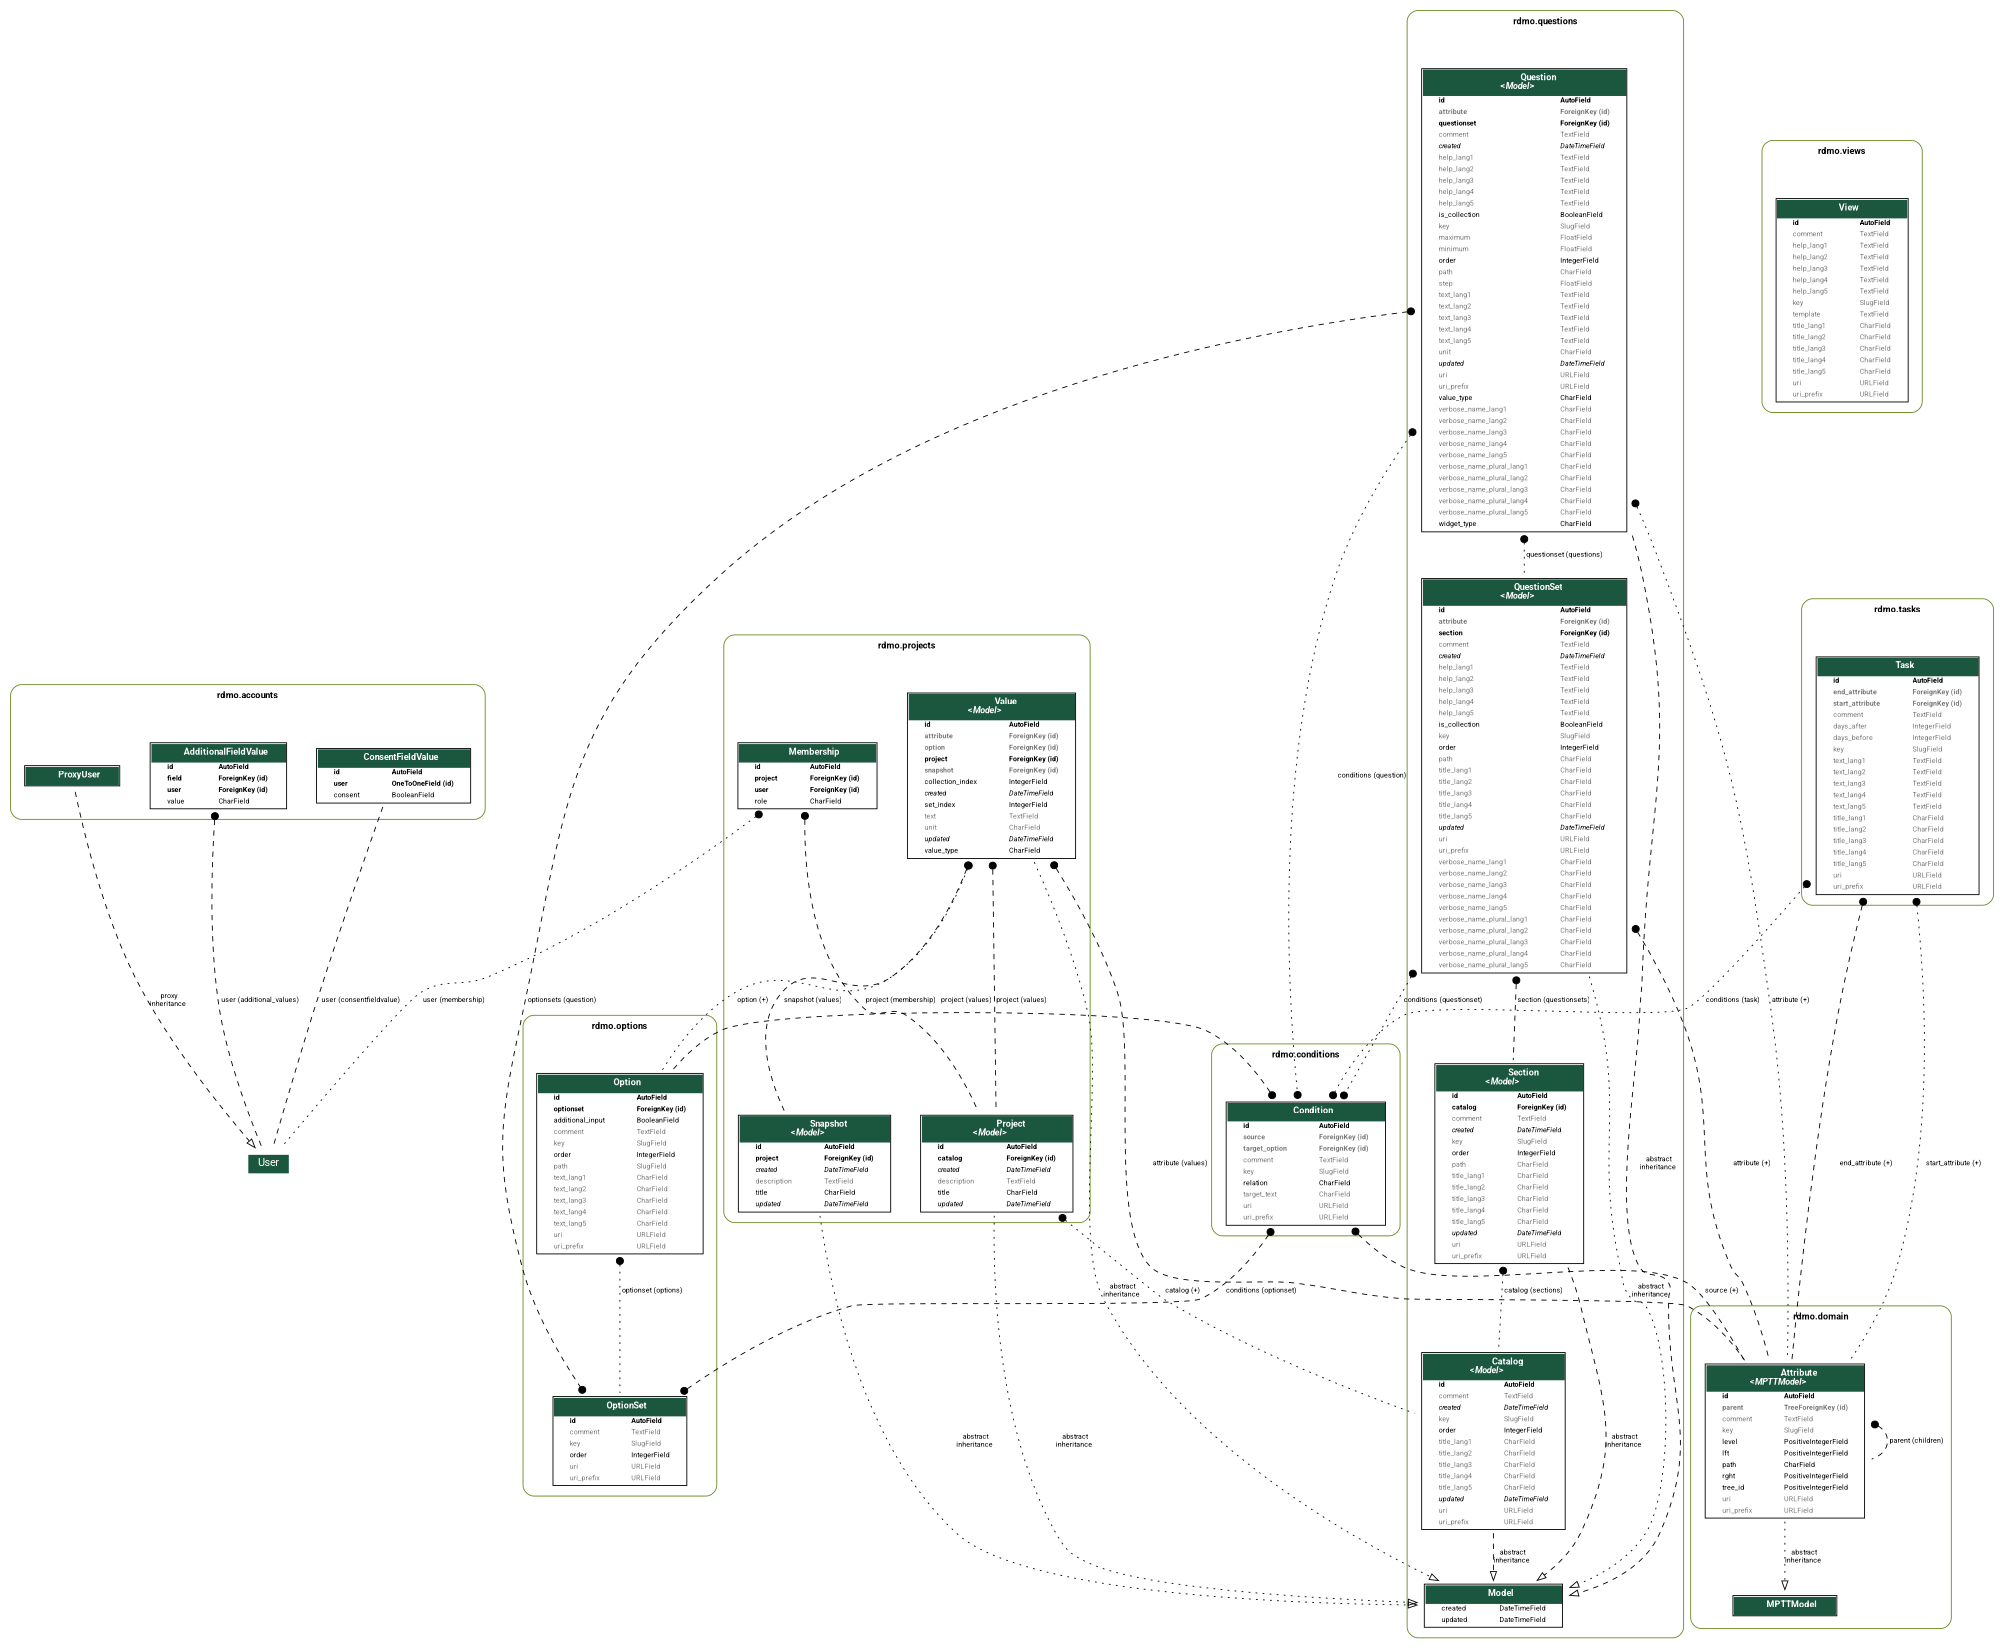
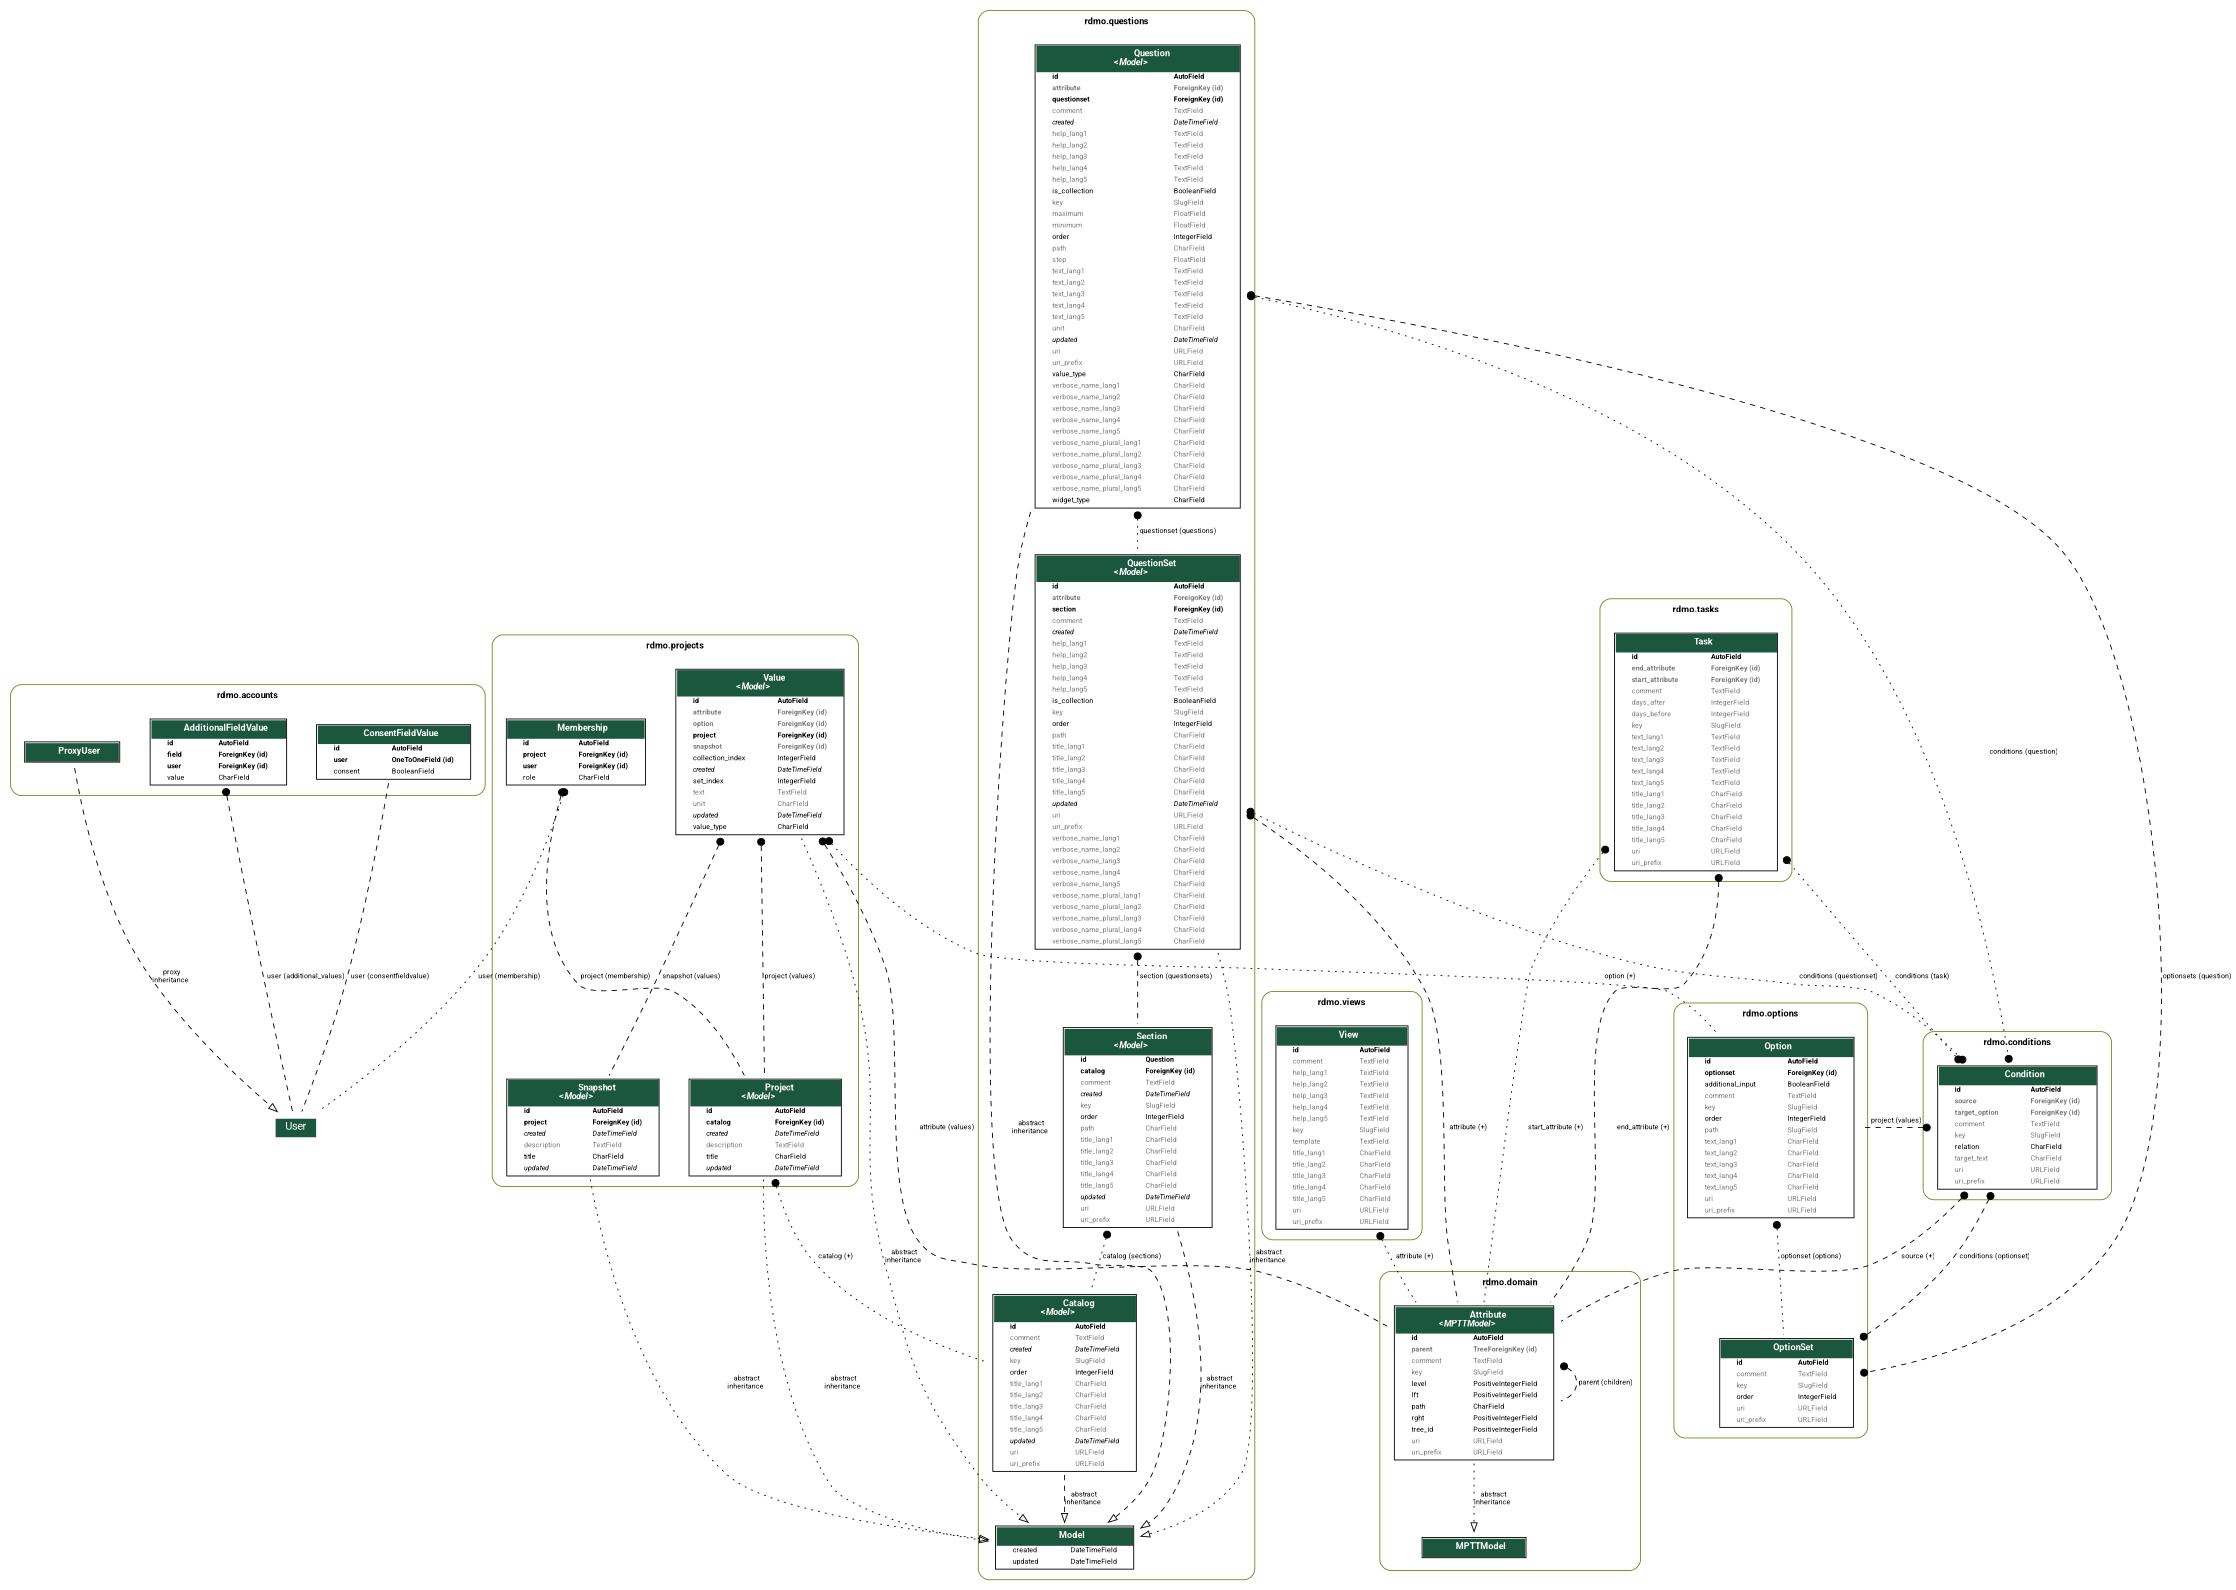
edge "Question" -- "Attribute": now "View" -- "Attribute"
node "Section": text "AutoField" -> "Question"
